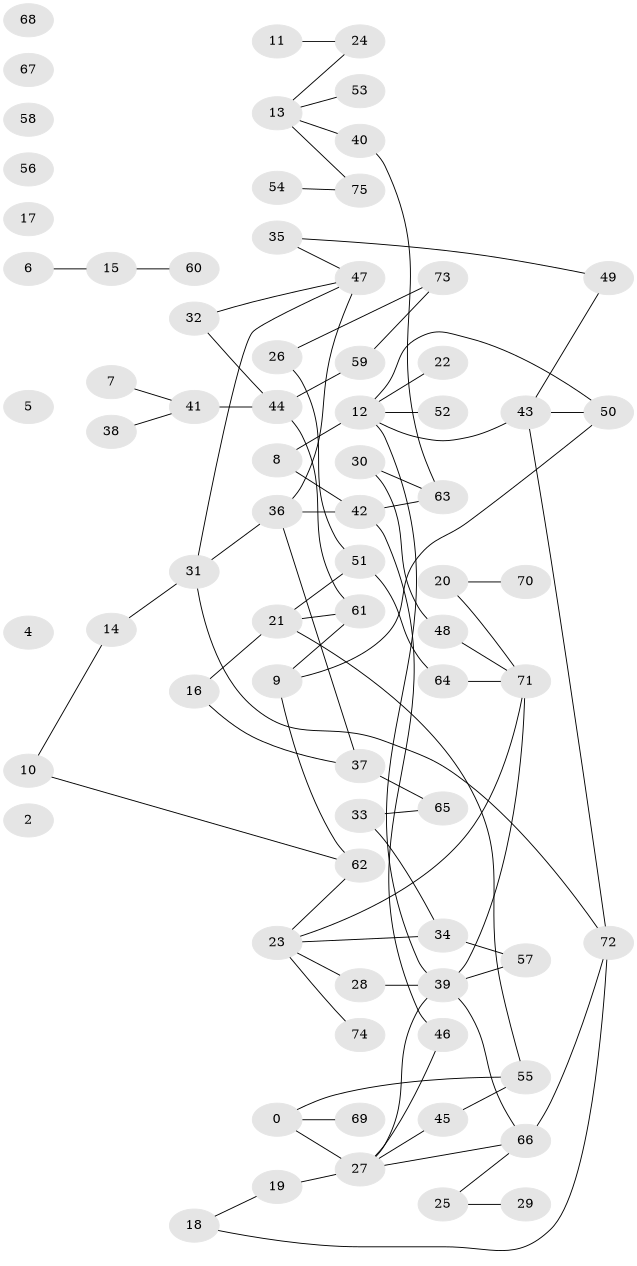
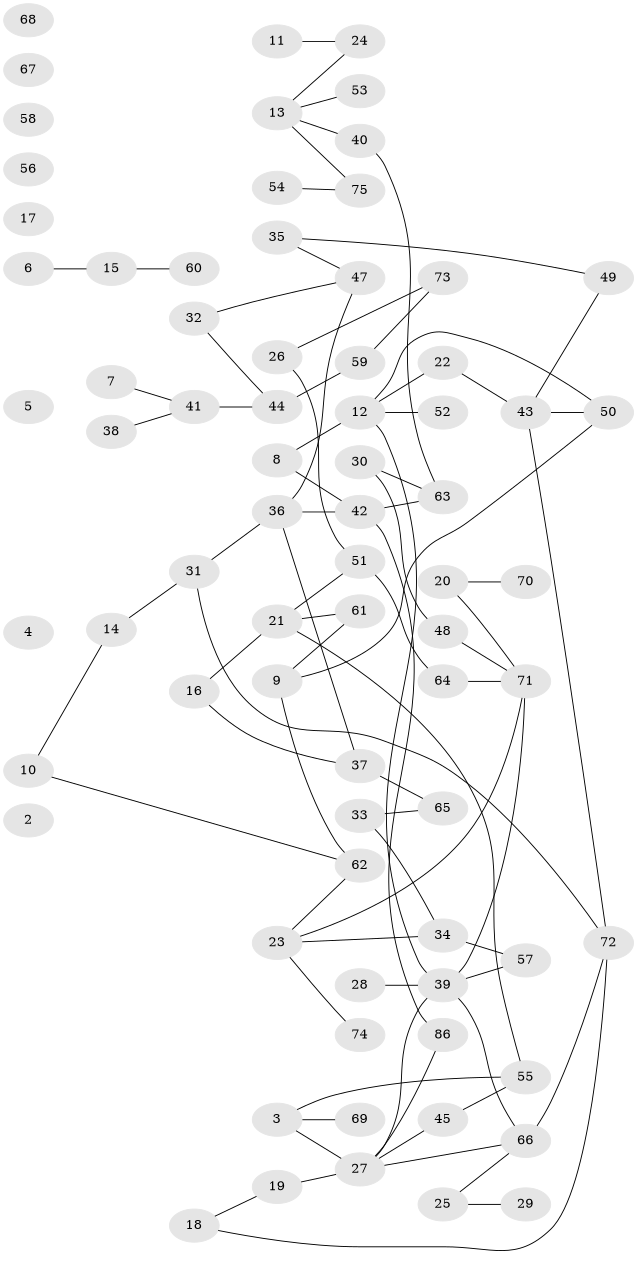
edge "47" -- "31": removed
edge "12" -- "43": now "22" -- "43"
edge "44" -- "61": removed
edge "23" -- "28": removed
node "46": label "46" -> "86"
node "0": label "0" -> "3"
